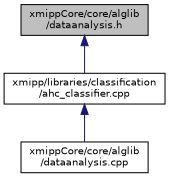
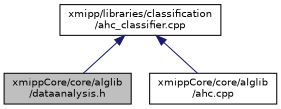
edge "xmipp/libraries/classification /ahc_classifier.cpp" -> "xmippCore/core/alglib /dataanalysis.h": reversed
node "xmippCore/core/alglib /dataanalysis.cpp": label "xmippCore/core/alglib /dataanalysis.cpp" -> "xmippCore/core/alglib /ahc.cpp"
